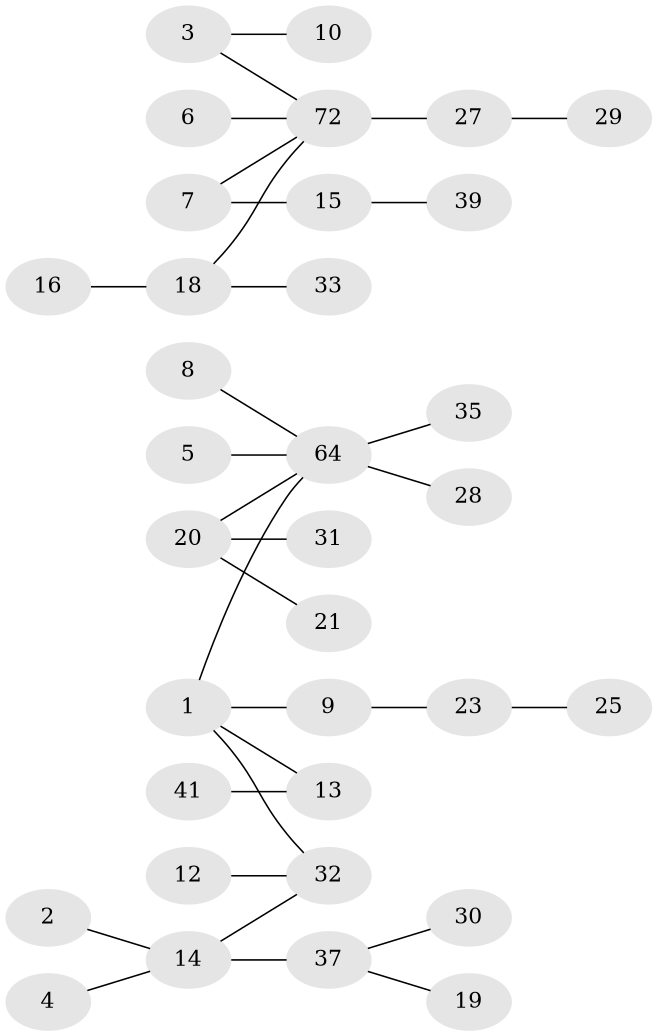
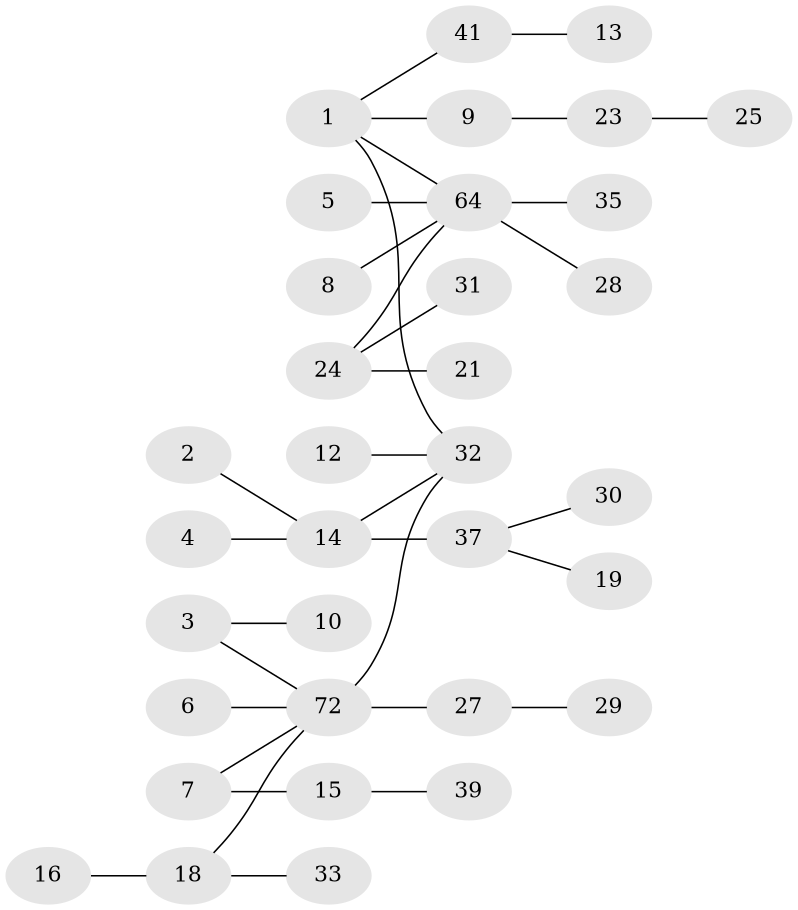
node "20": label "20" -> "24"
edge "32" -- "72": added
edge "1" -- "13": now "1" -- "41"
